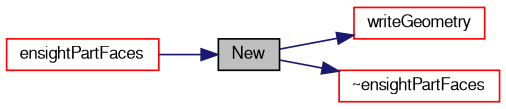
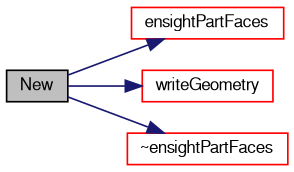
edge "ensightPartFaces" -> "New": reversed
